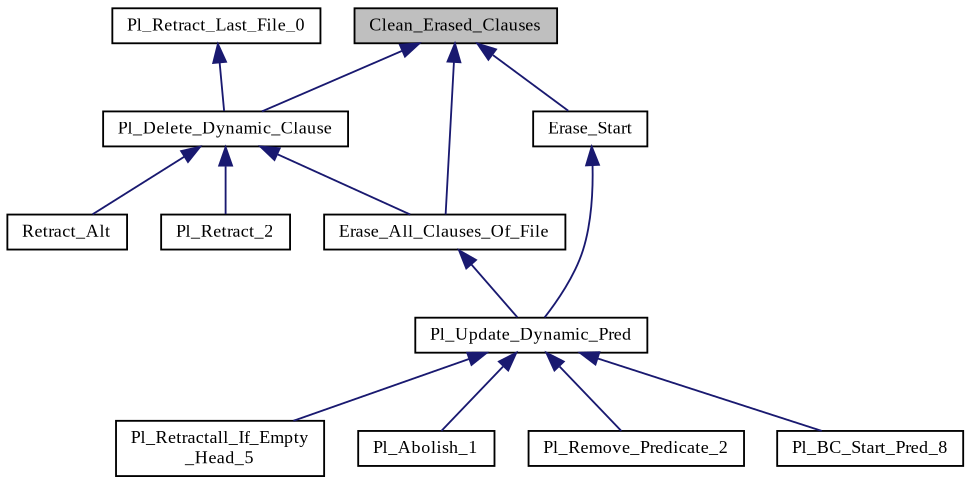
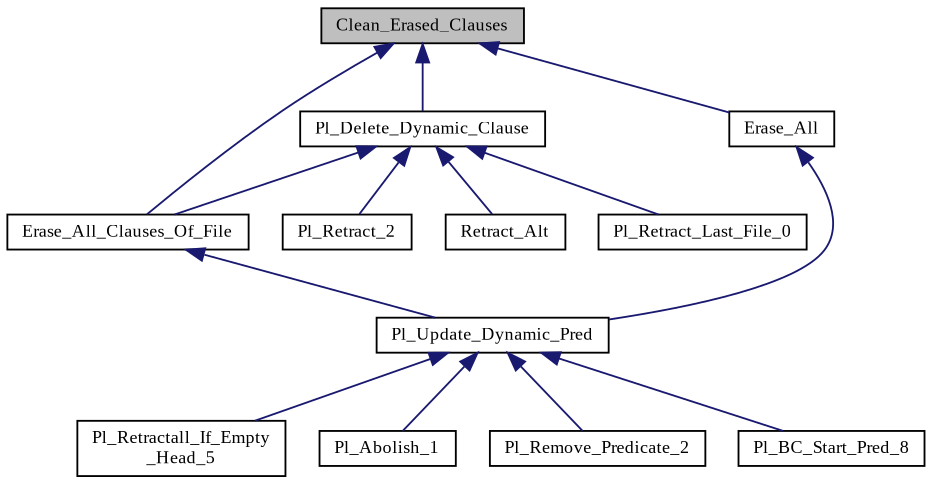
edge "Pl_Delete_Dynamic_Clause" -> "Pl_Retract_Last_File_0": reversed
node "Erase_Start": label "Erase_Start" -> "Erase_All"
